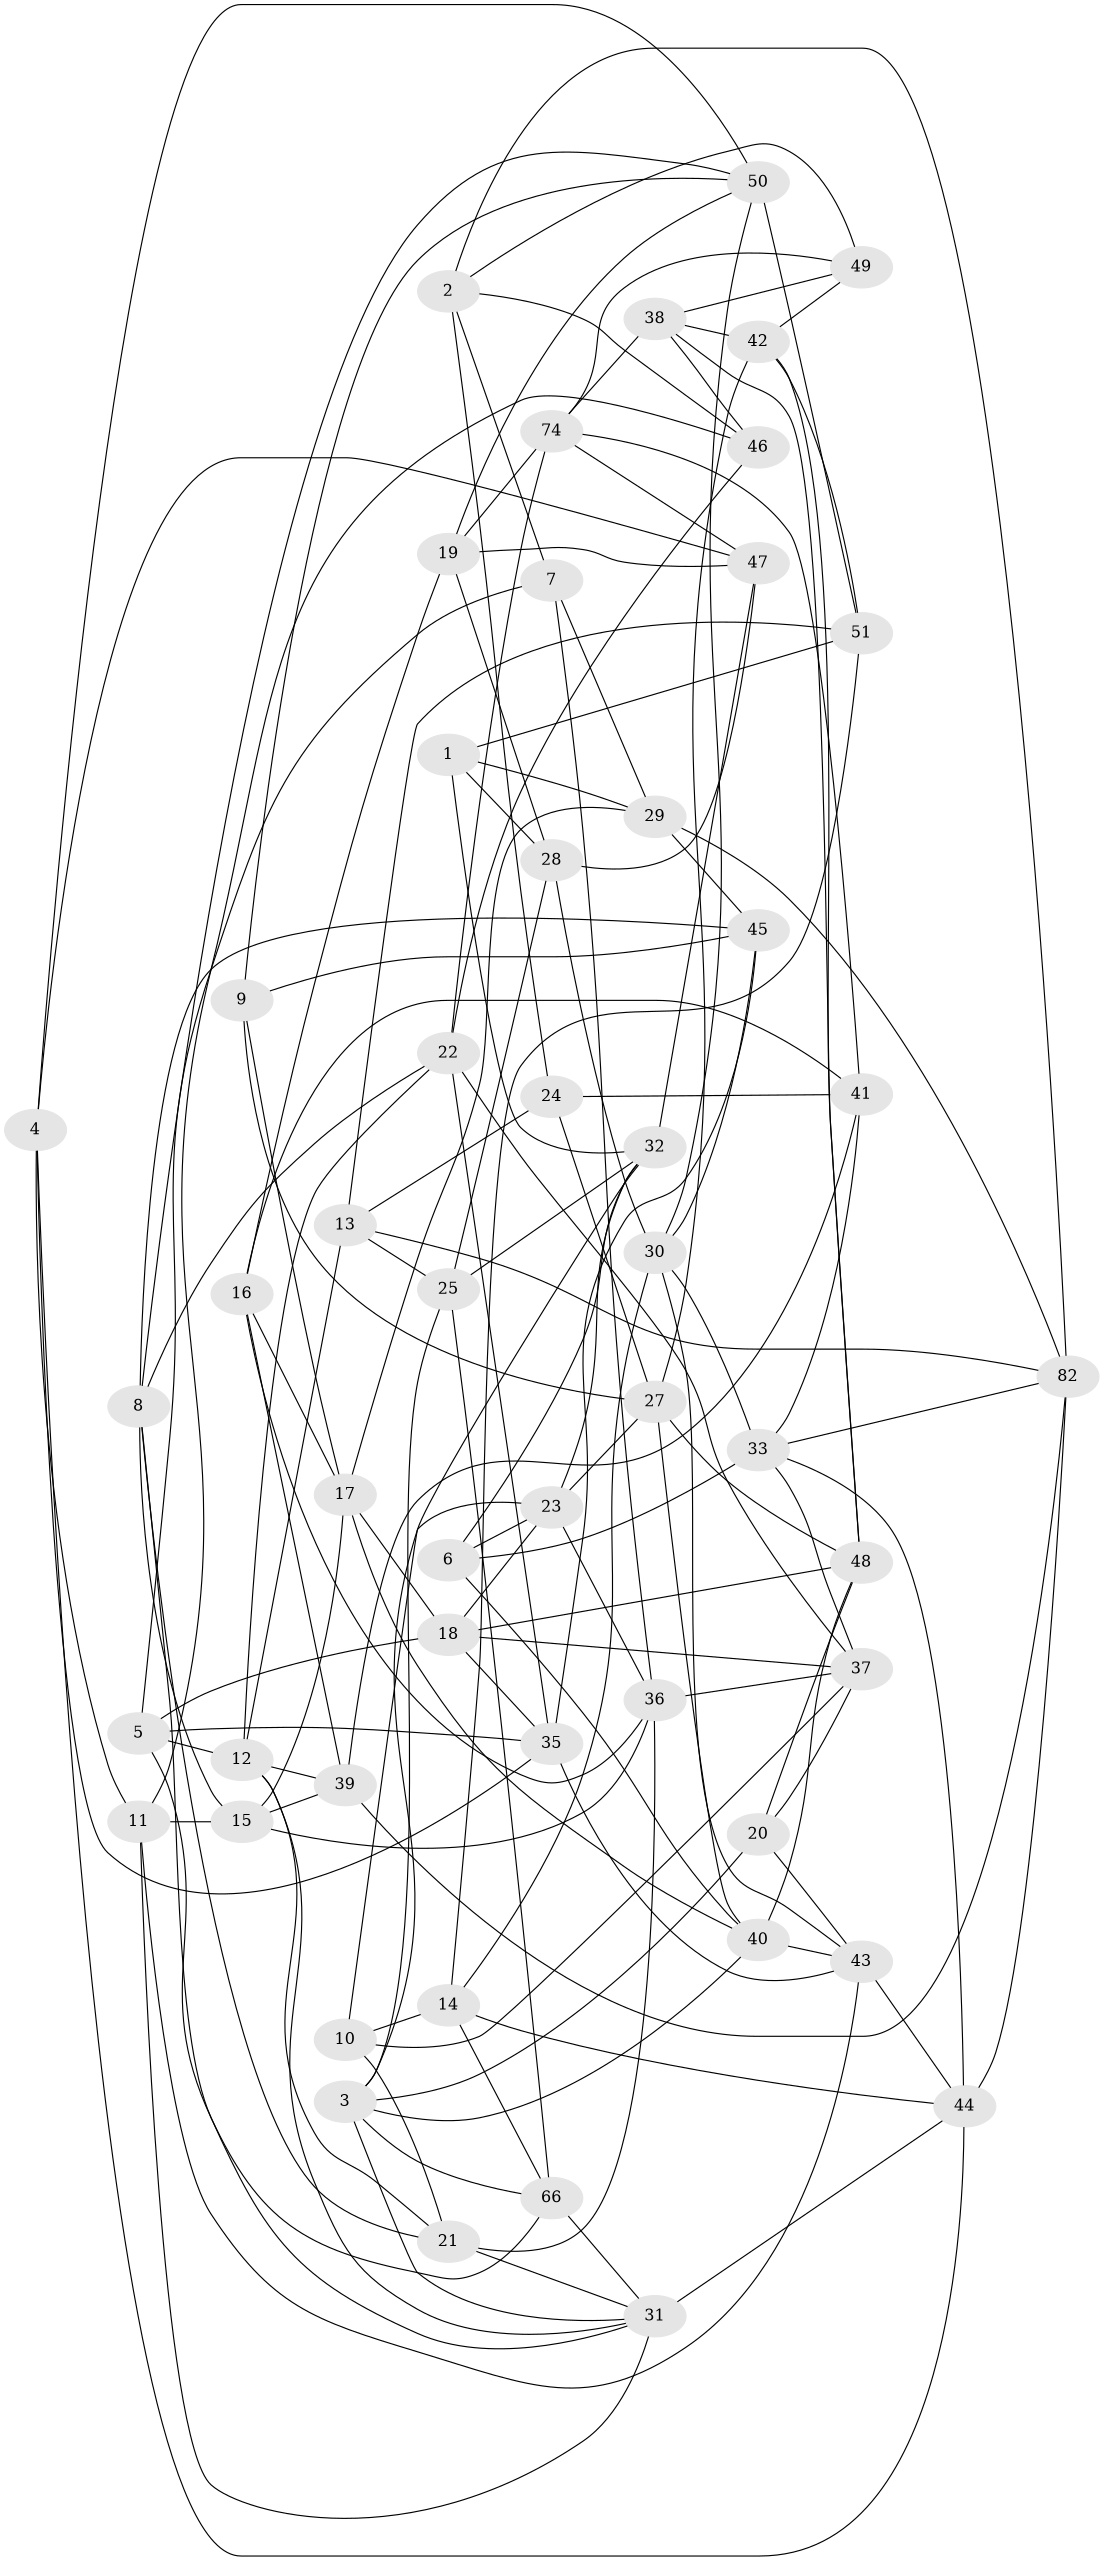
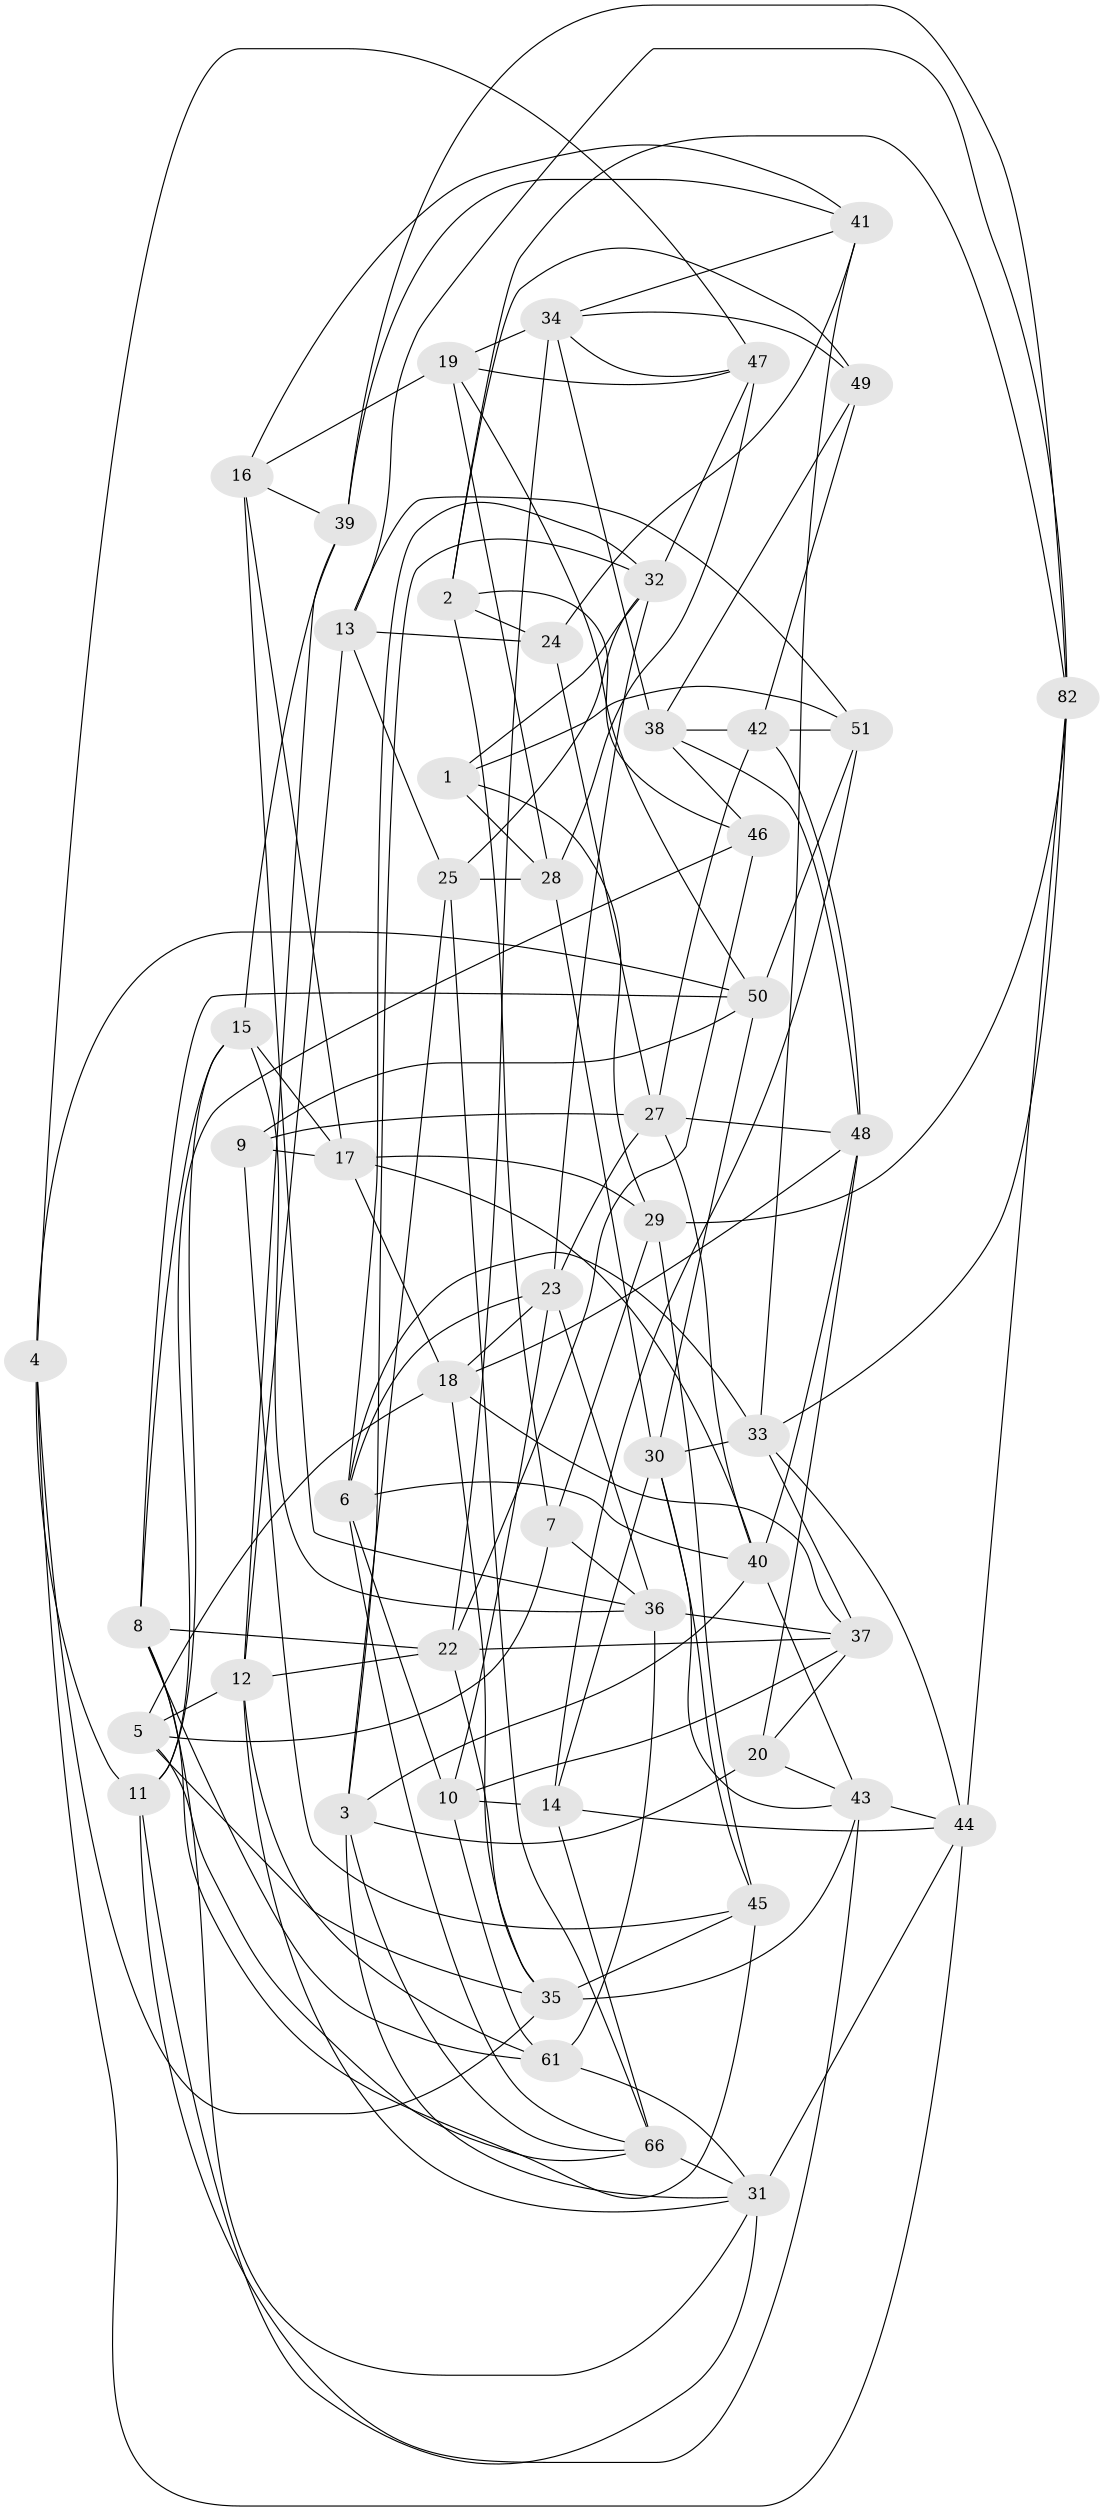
node "74": label "74" -> "34"
edge "6" -- "10": added
edge "6" -- "66": added
node "21": label "21" -> "61"
